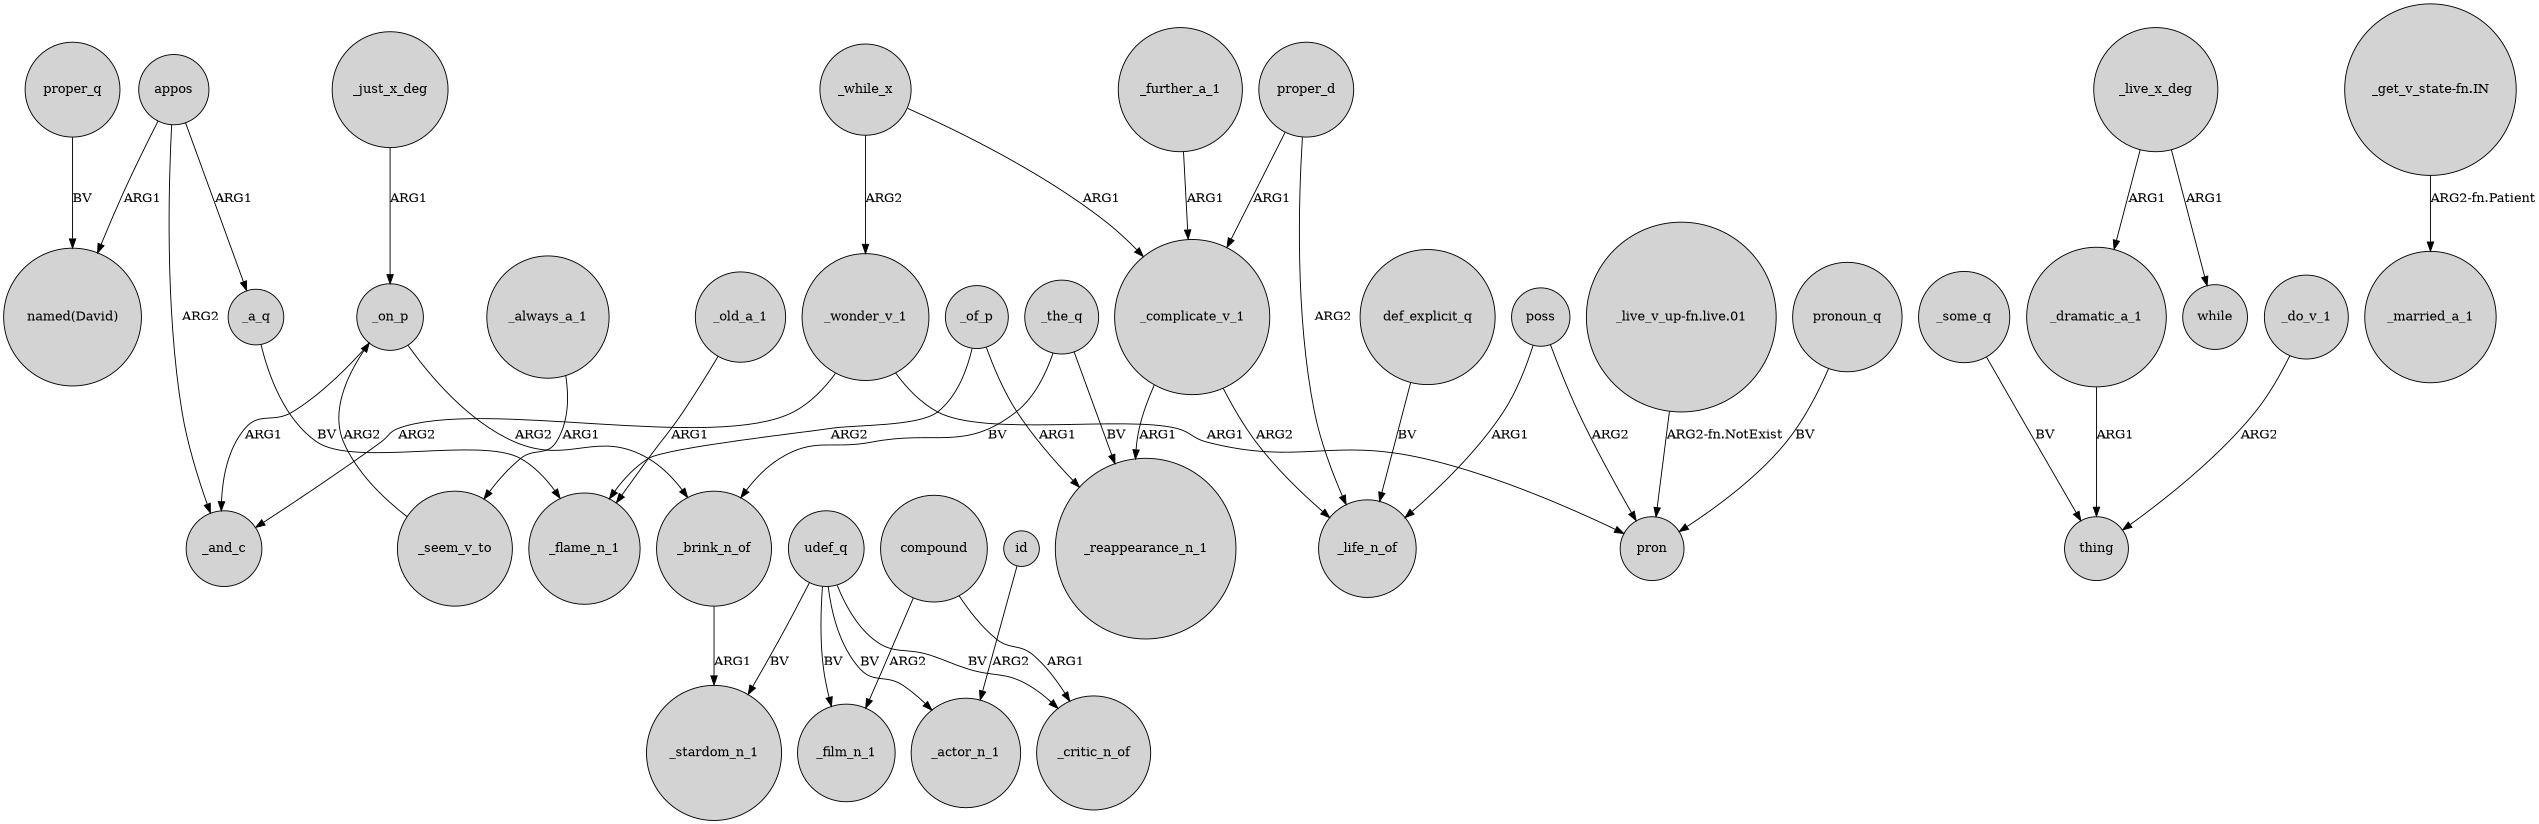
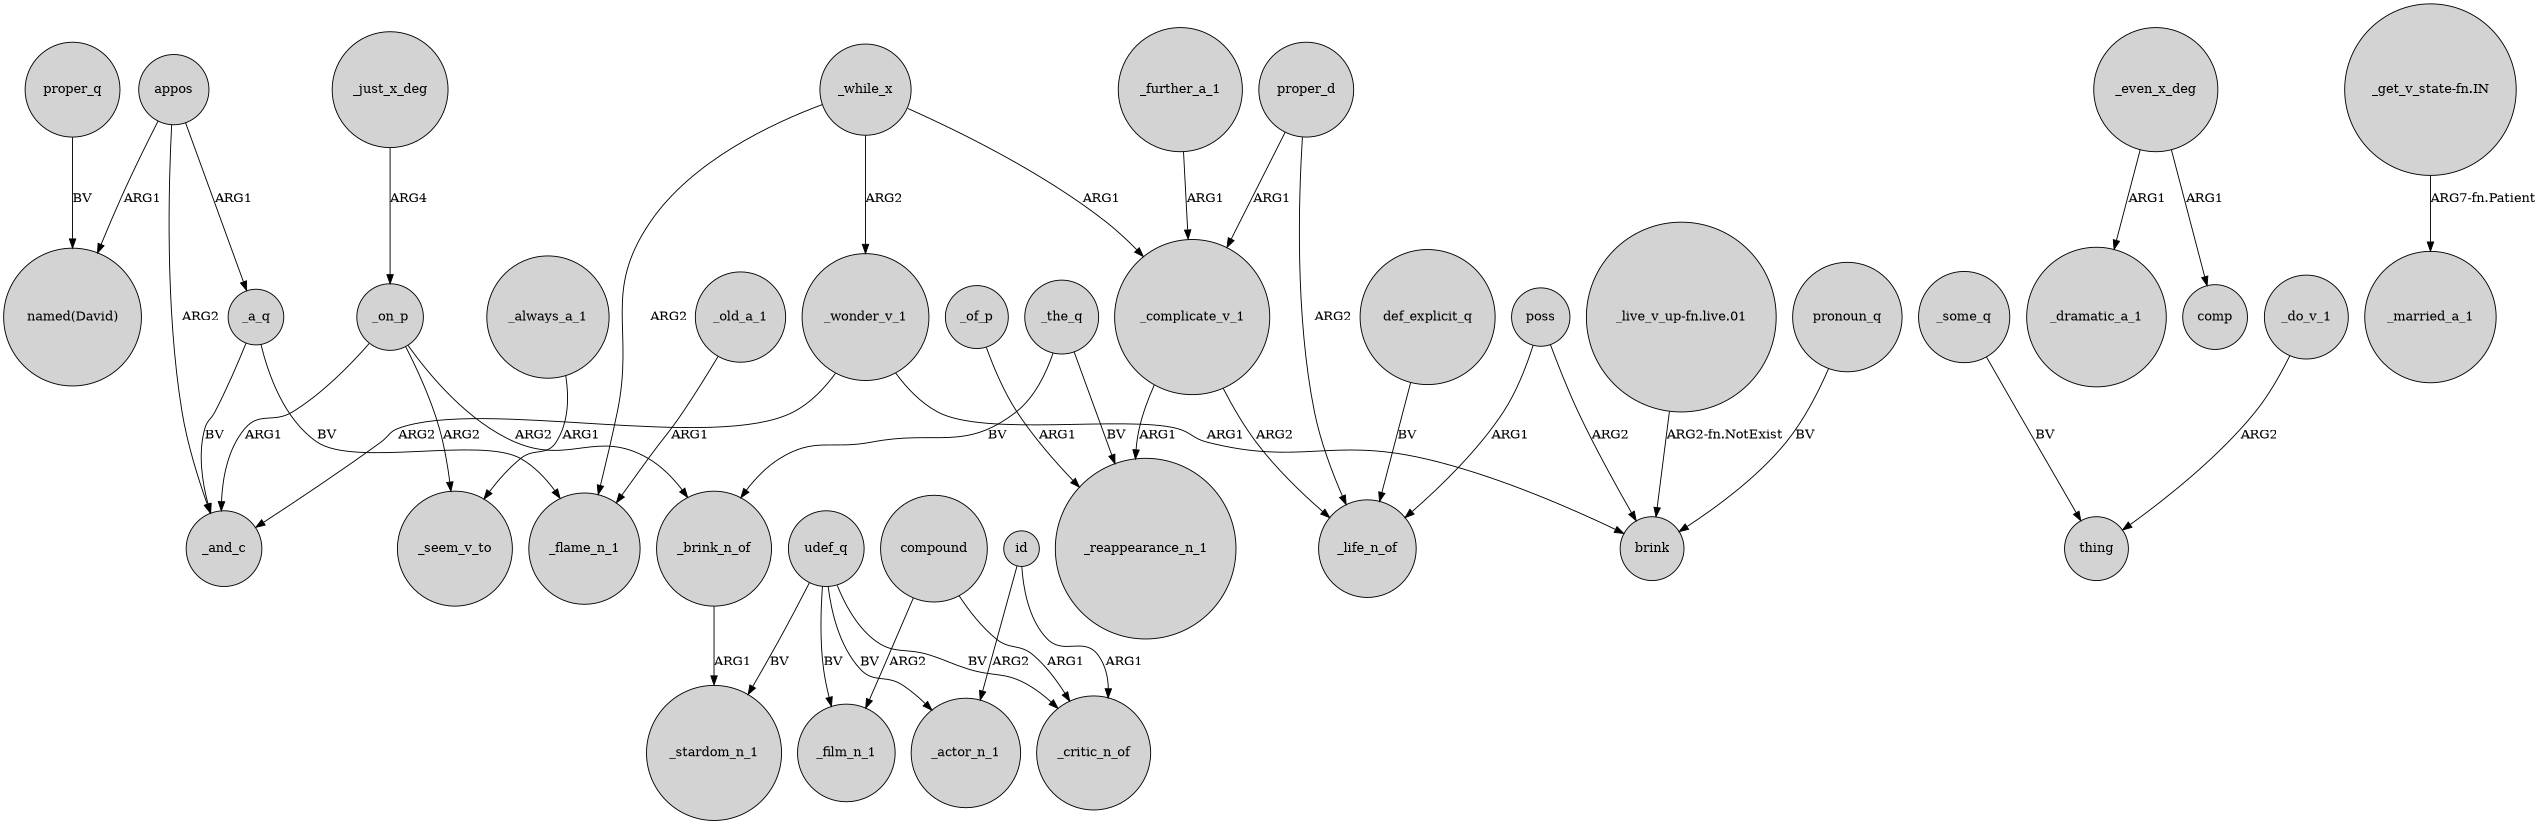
node "_live_x_deg": label "_live_x_deg" -> "_even_x_deg"
edge "_just_x_deg" -> "_on_p": label "ARG1" -> "ARG4"
edge "_get_v_state-fn.IN" -> "_married_a_1": label "ARG2-fn.Patient" -> "ARG7-fn.Patient"
node "while": label "while" -> "comp"
edge "_a_q" -> "_and_c": added, label "BV"
edge "_of_p" -> "_flame_n_1": now "_while_x" -> "_flame_n_1"
edge "_seem_v_to" -> "_on_p": reversed
edge "_dramatic_a_1" -> "thing": removed, label "ARG1"
node "pron": label "pron" -> "brink"
edge "id" -> "_critic_n_of": added, label "ARG1"
